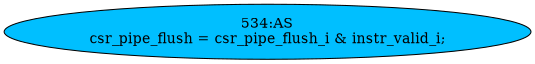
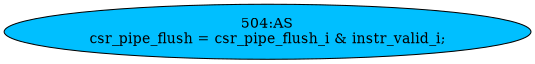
node "534:AS csr_pipe_flush = csr_pipe_flush_i & instr_valid_i;": label "534:AS csr_pipe_flush = csr_pipe_flush_i & instr_valid_i;" -> "504:AS csr_pipe_flush = csr_pipe_flush_i & instr_valid_i;"
